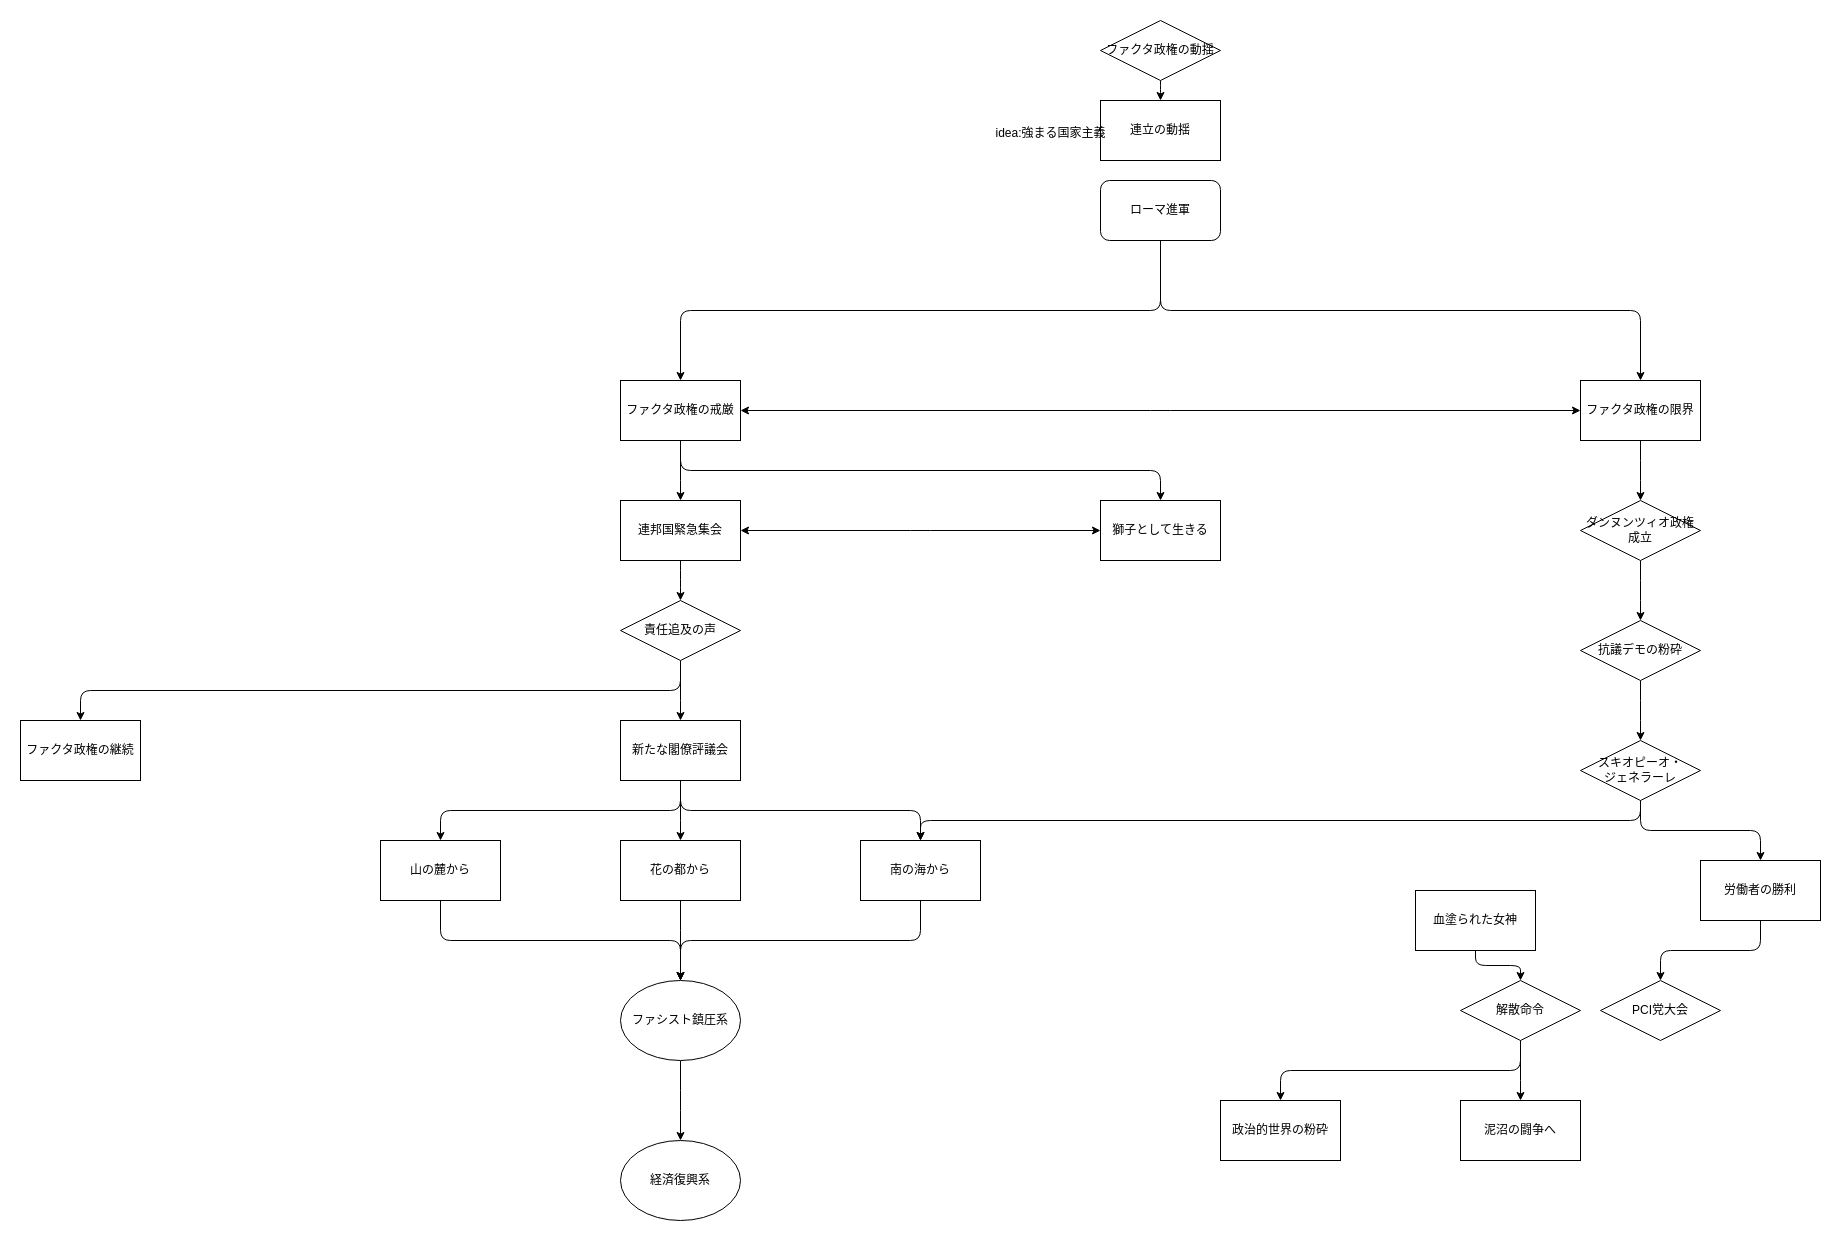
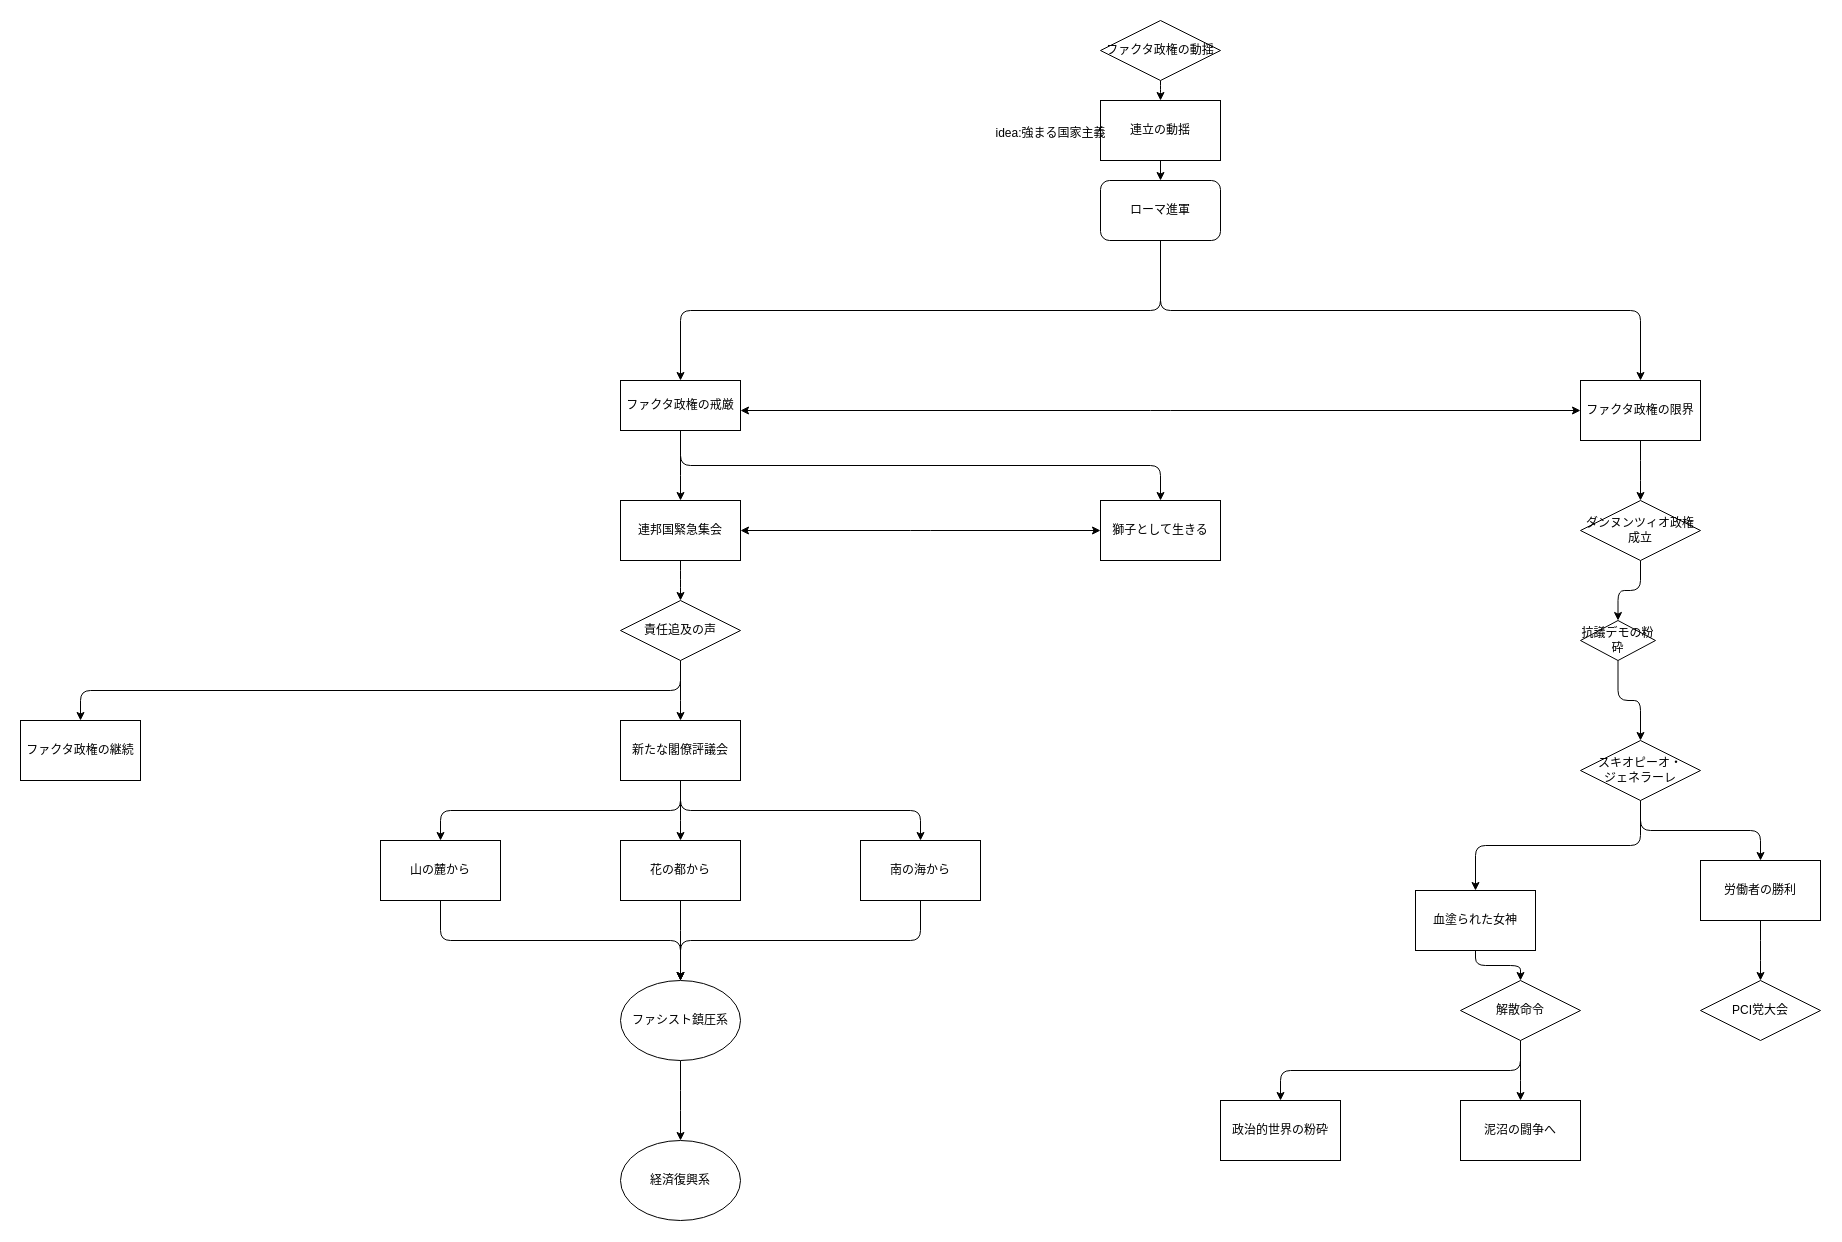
edge "連立の動揺" -> "ローマ進軍": added
node "ファクタ政権の戒厳": size 120x60 -> 120x50
node "抗議デモの粉砕": size 120x60 -> 75x40
edge "スキオピーオ・ ジェネラーレ" -> "南の海から": now "スキオピーオ・ ジェネラーレ" -> "血塗られた女神"
node "PCI党大会": moved (1661, 1011) -> (1761, 1011)
